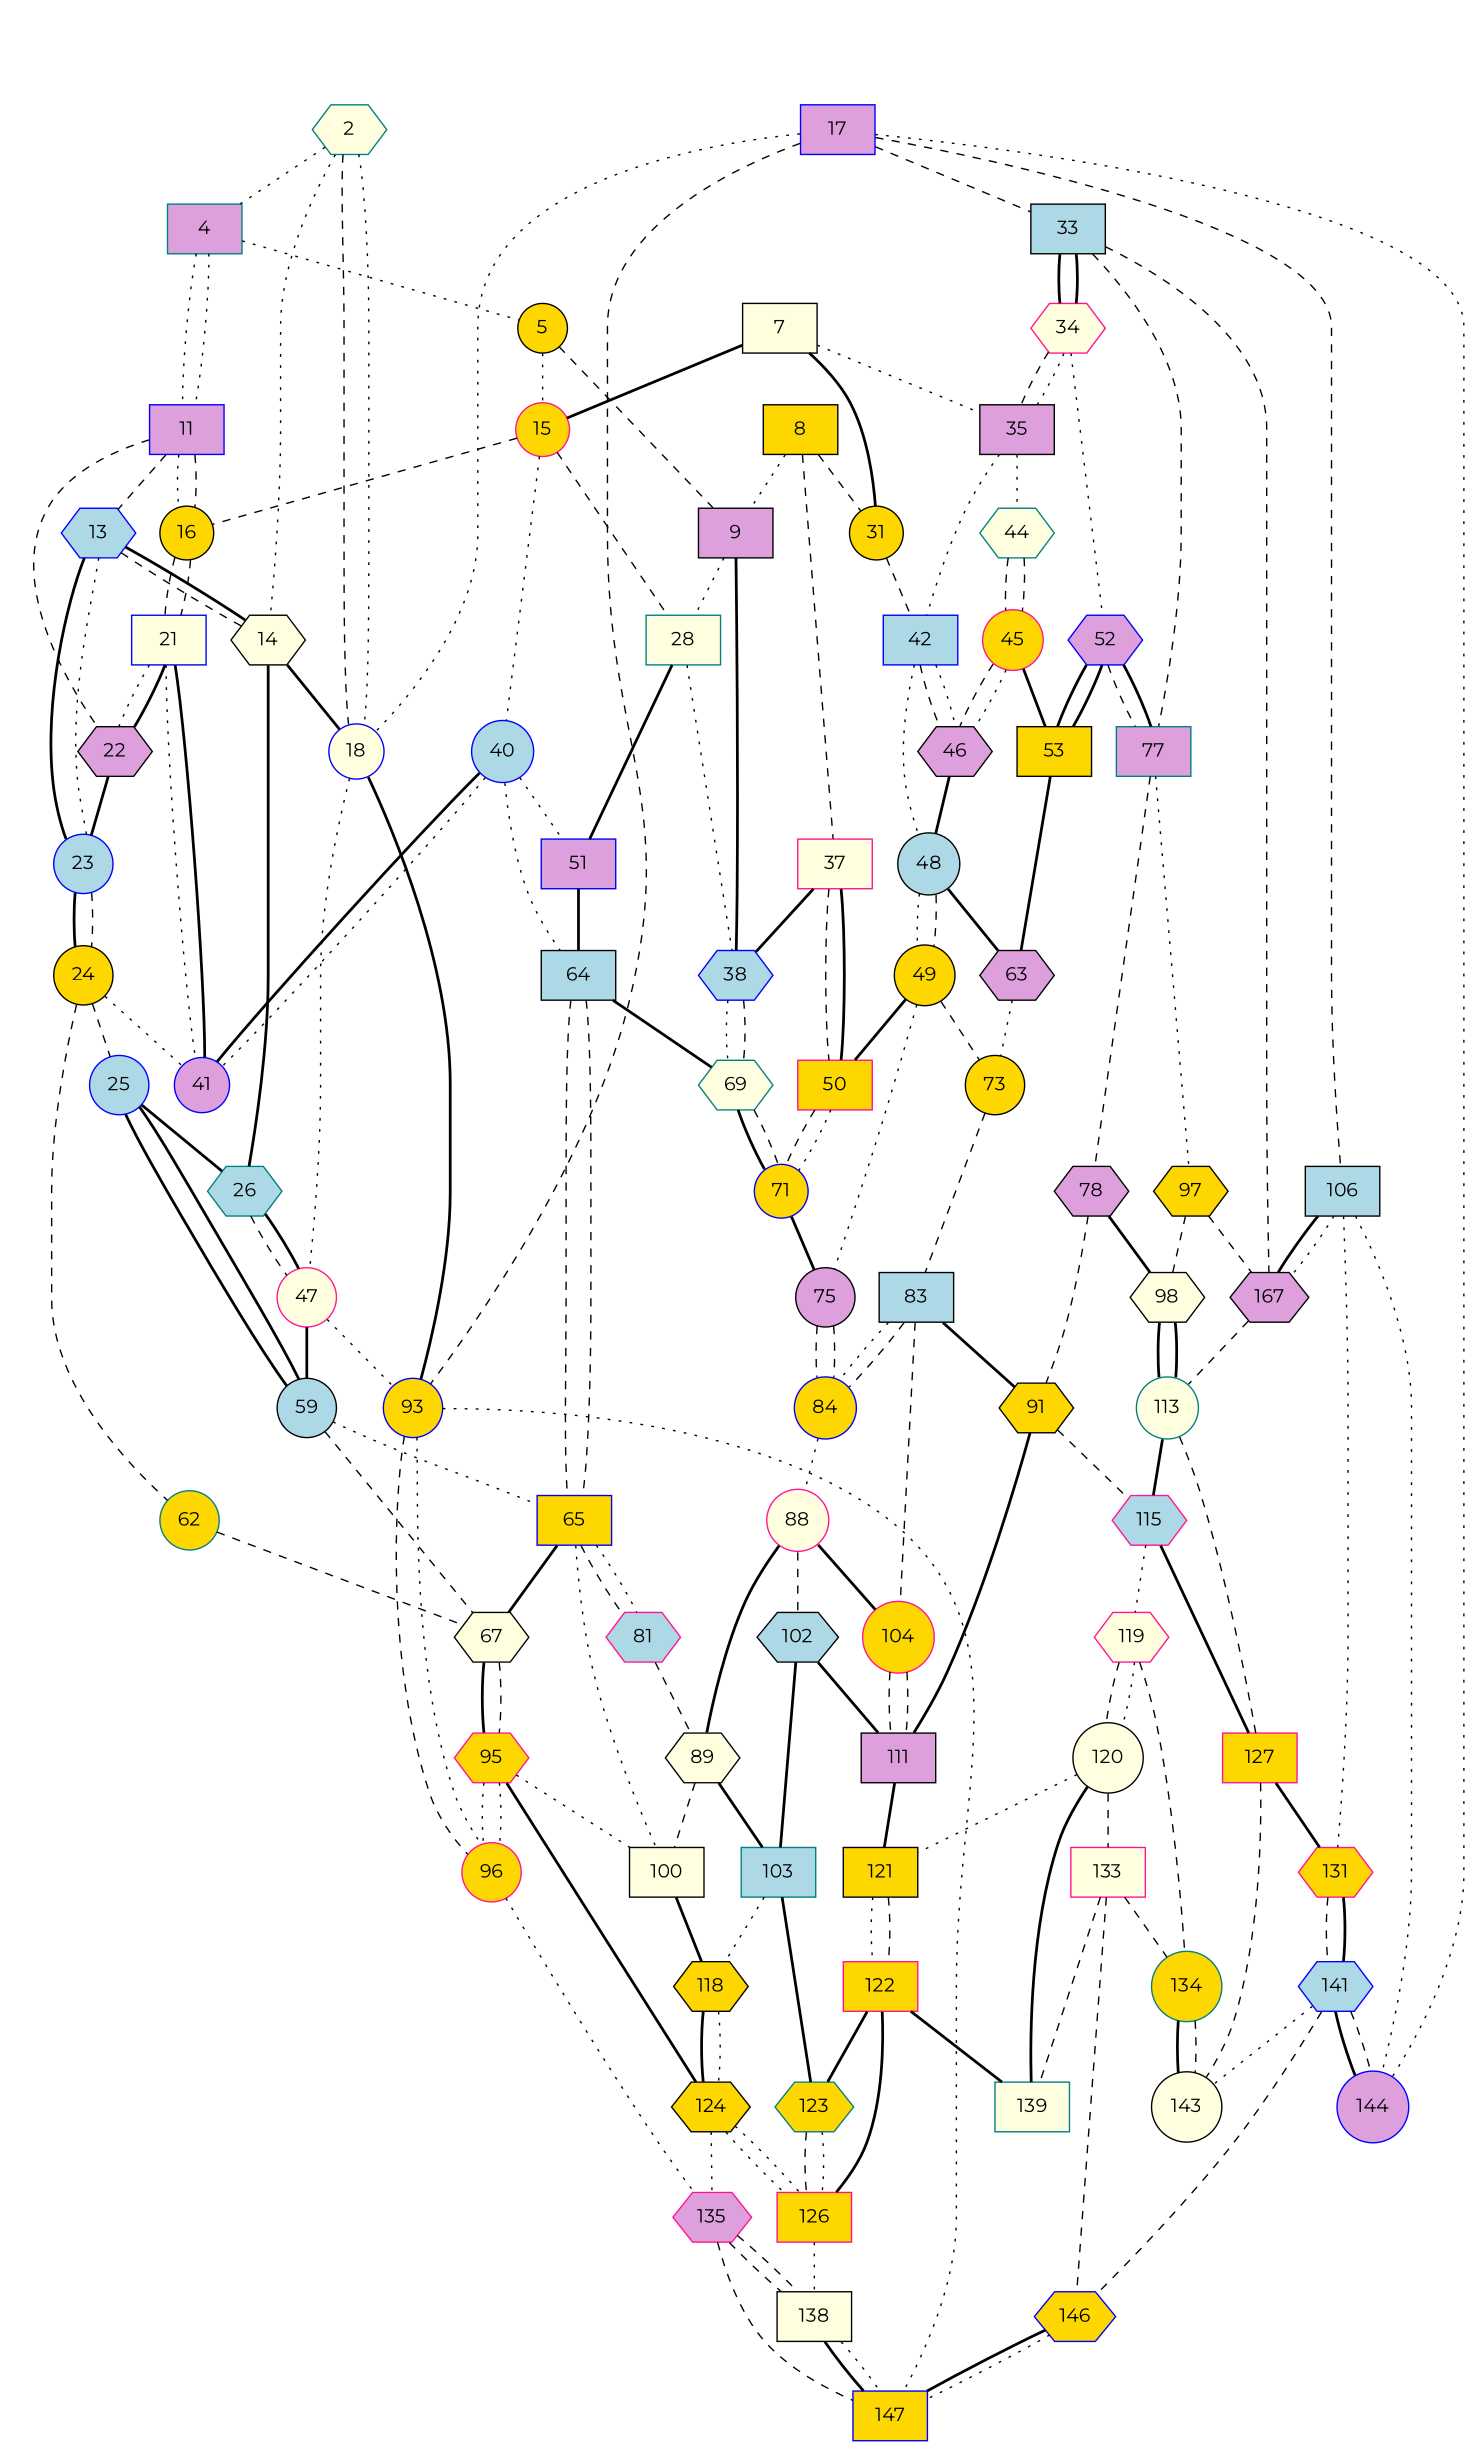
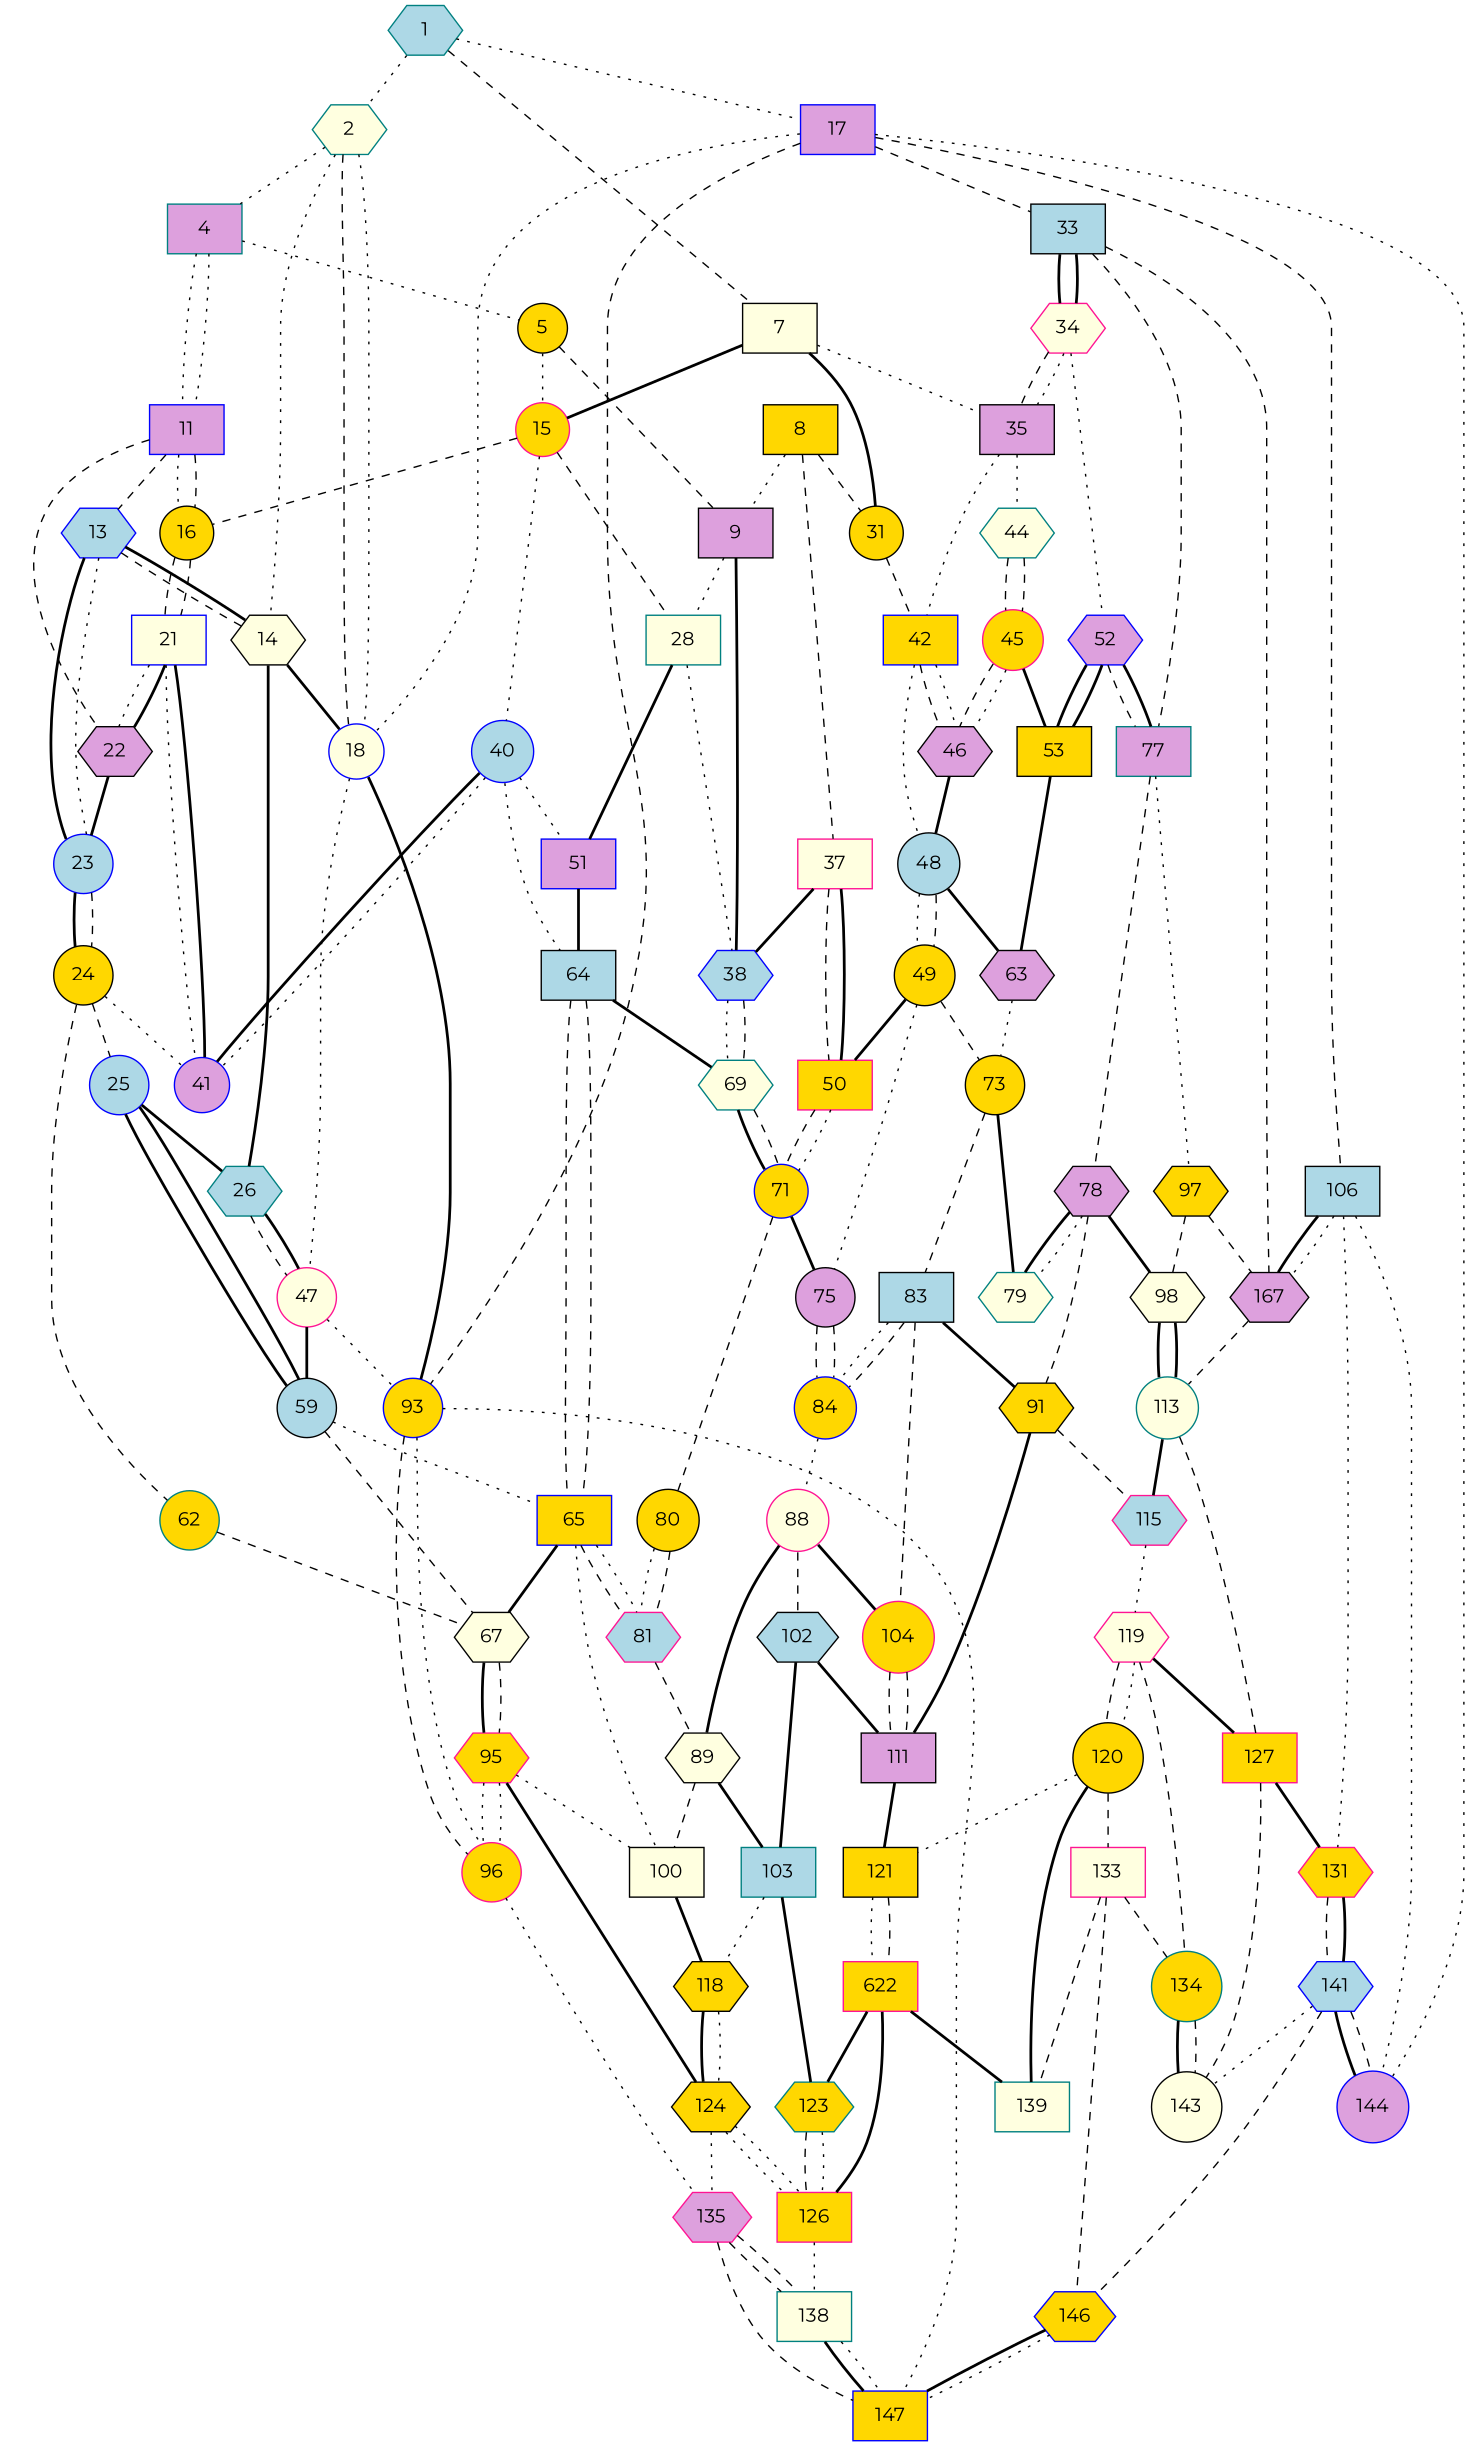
node "1": added
node "42": fillcolor lightblue -> gold
node "79": added
node "80": added
edge "115" -- "127": now "119" -- "127"
node "120": fillcolor lightyellow -> gold
node "122": label "122" -> "622"
node "138": color black -> teal
